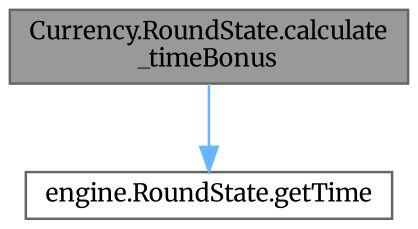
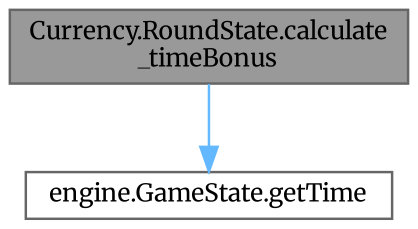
node "engine.RoundState.getTime": label "engine.RoundState.getTime" -> "engine.GameState.getTime"
